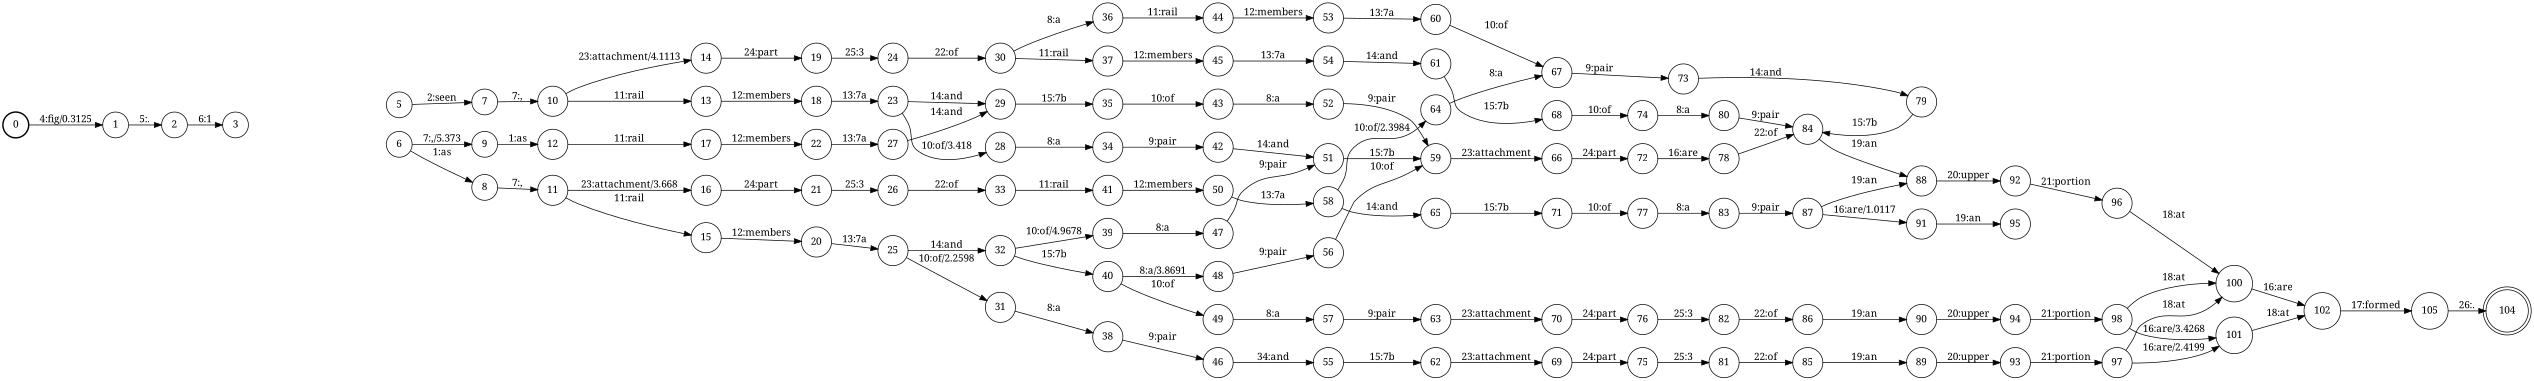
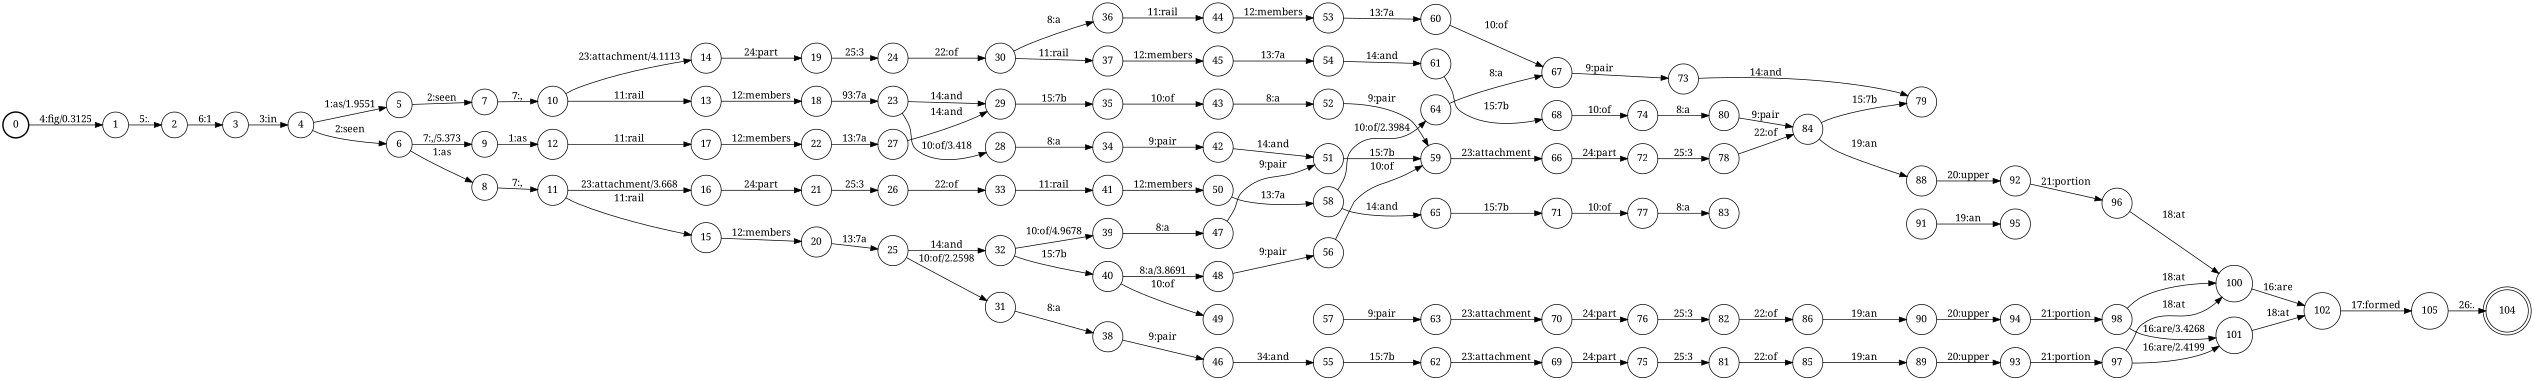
edge "18" -> "23": label "13:7a" -> "93:7a"
node "4": added
edge "79" -> "84": reversed
edge "72" -> "78": label "16:are" -> "25:3"
node "87": removed
edge "49" -> "57": removed, label "8:a"
